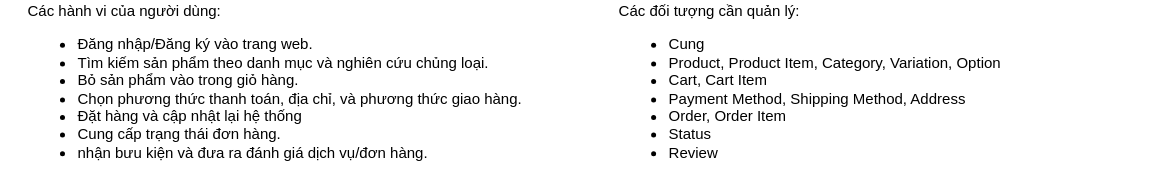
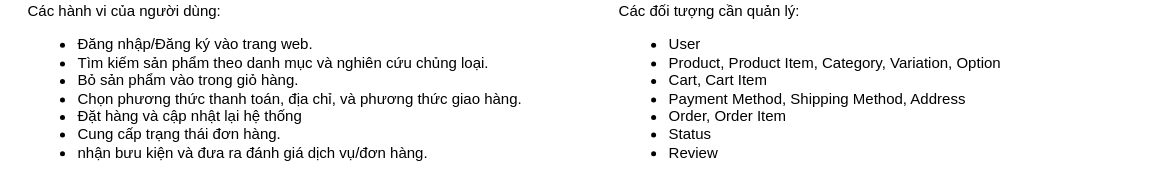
node "Các đối tượng cần quản lý: Cung Product, Product Item, Category, Variation, Option Cart, Cart Item Payment Method, Shipping Method, Address Order, Order Item Status Review": label "Các đối tượng cần quản lý: Cung Product, Product Item, Category, Variation, Option Cart, Cart Item Payment Method, Shipping Method, Address Order, Order Item Status Review" -> "Các đối tượng cần quản lý: User Product, Product Item, Category, Variation, Option Cart, Cart Item Payment Method, Shipping Method, Address Order, Order Item Status Review"
